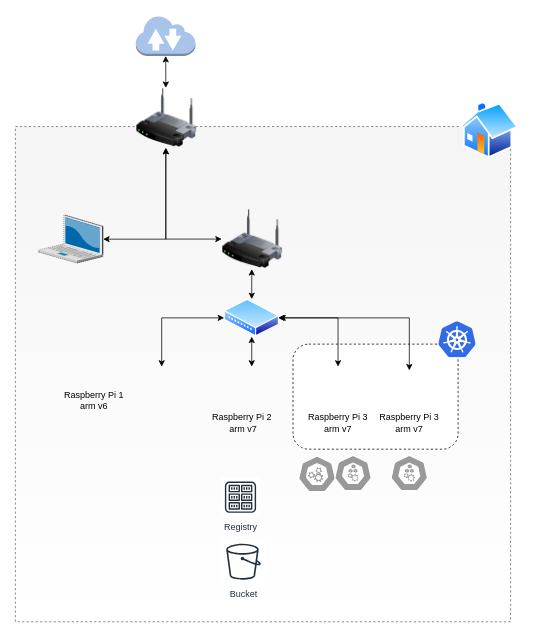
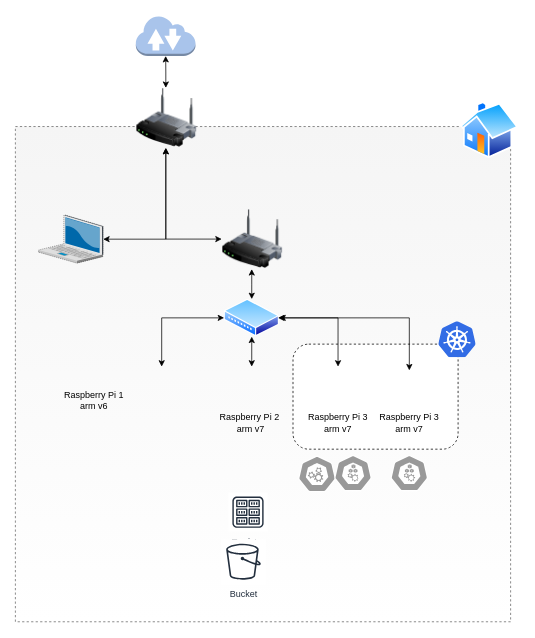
node "Raspberry Pi 2 arm v7": moved (243, 423) -> (251, 423)
node "Registry": moved (240, 497) -> (248, 512)
